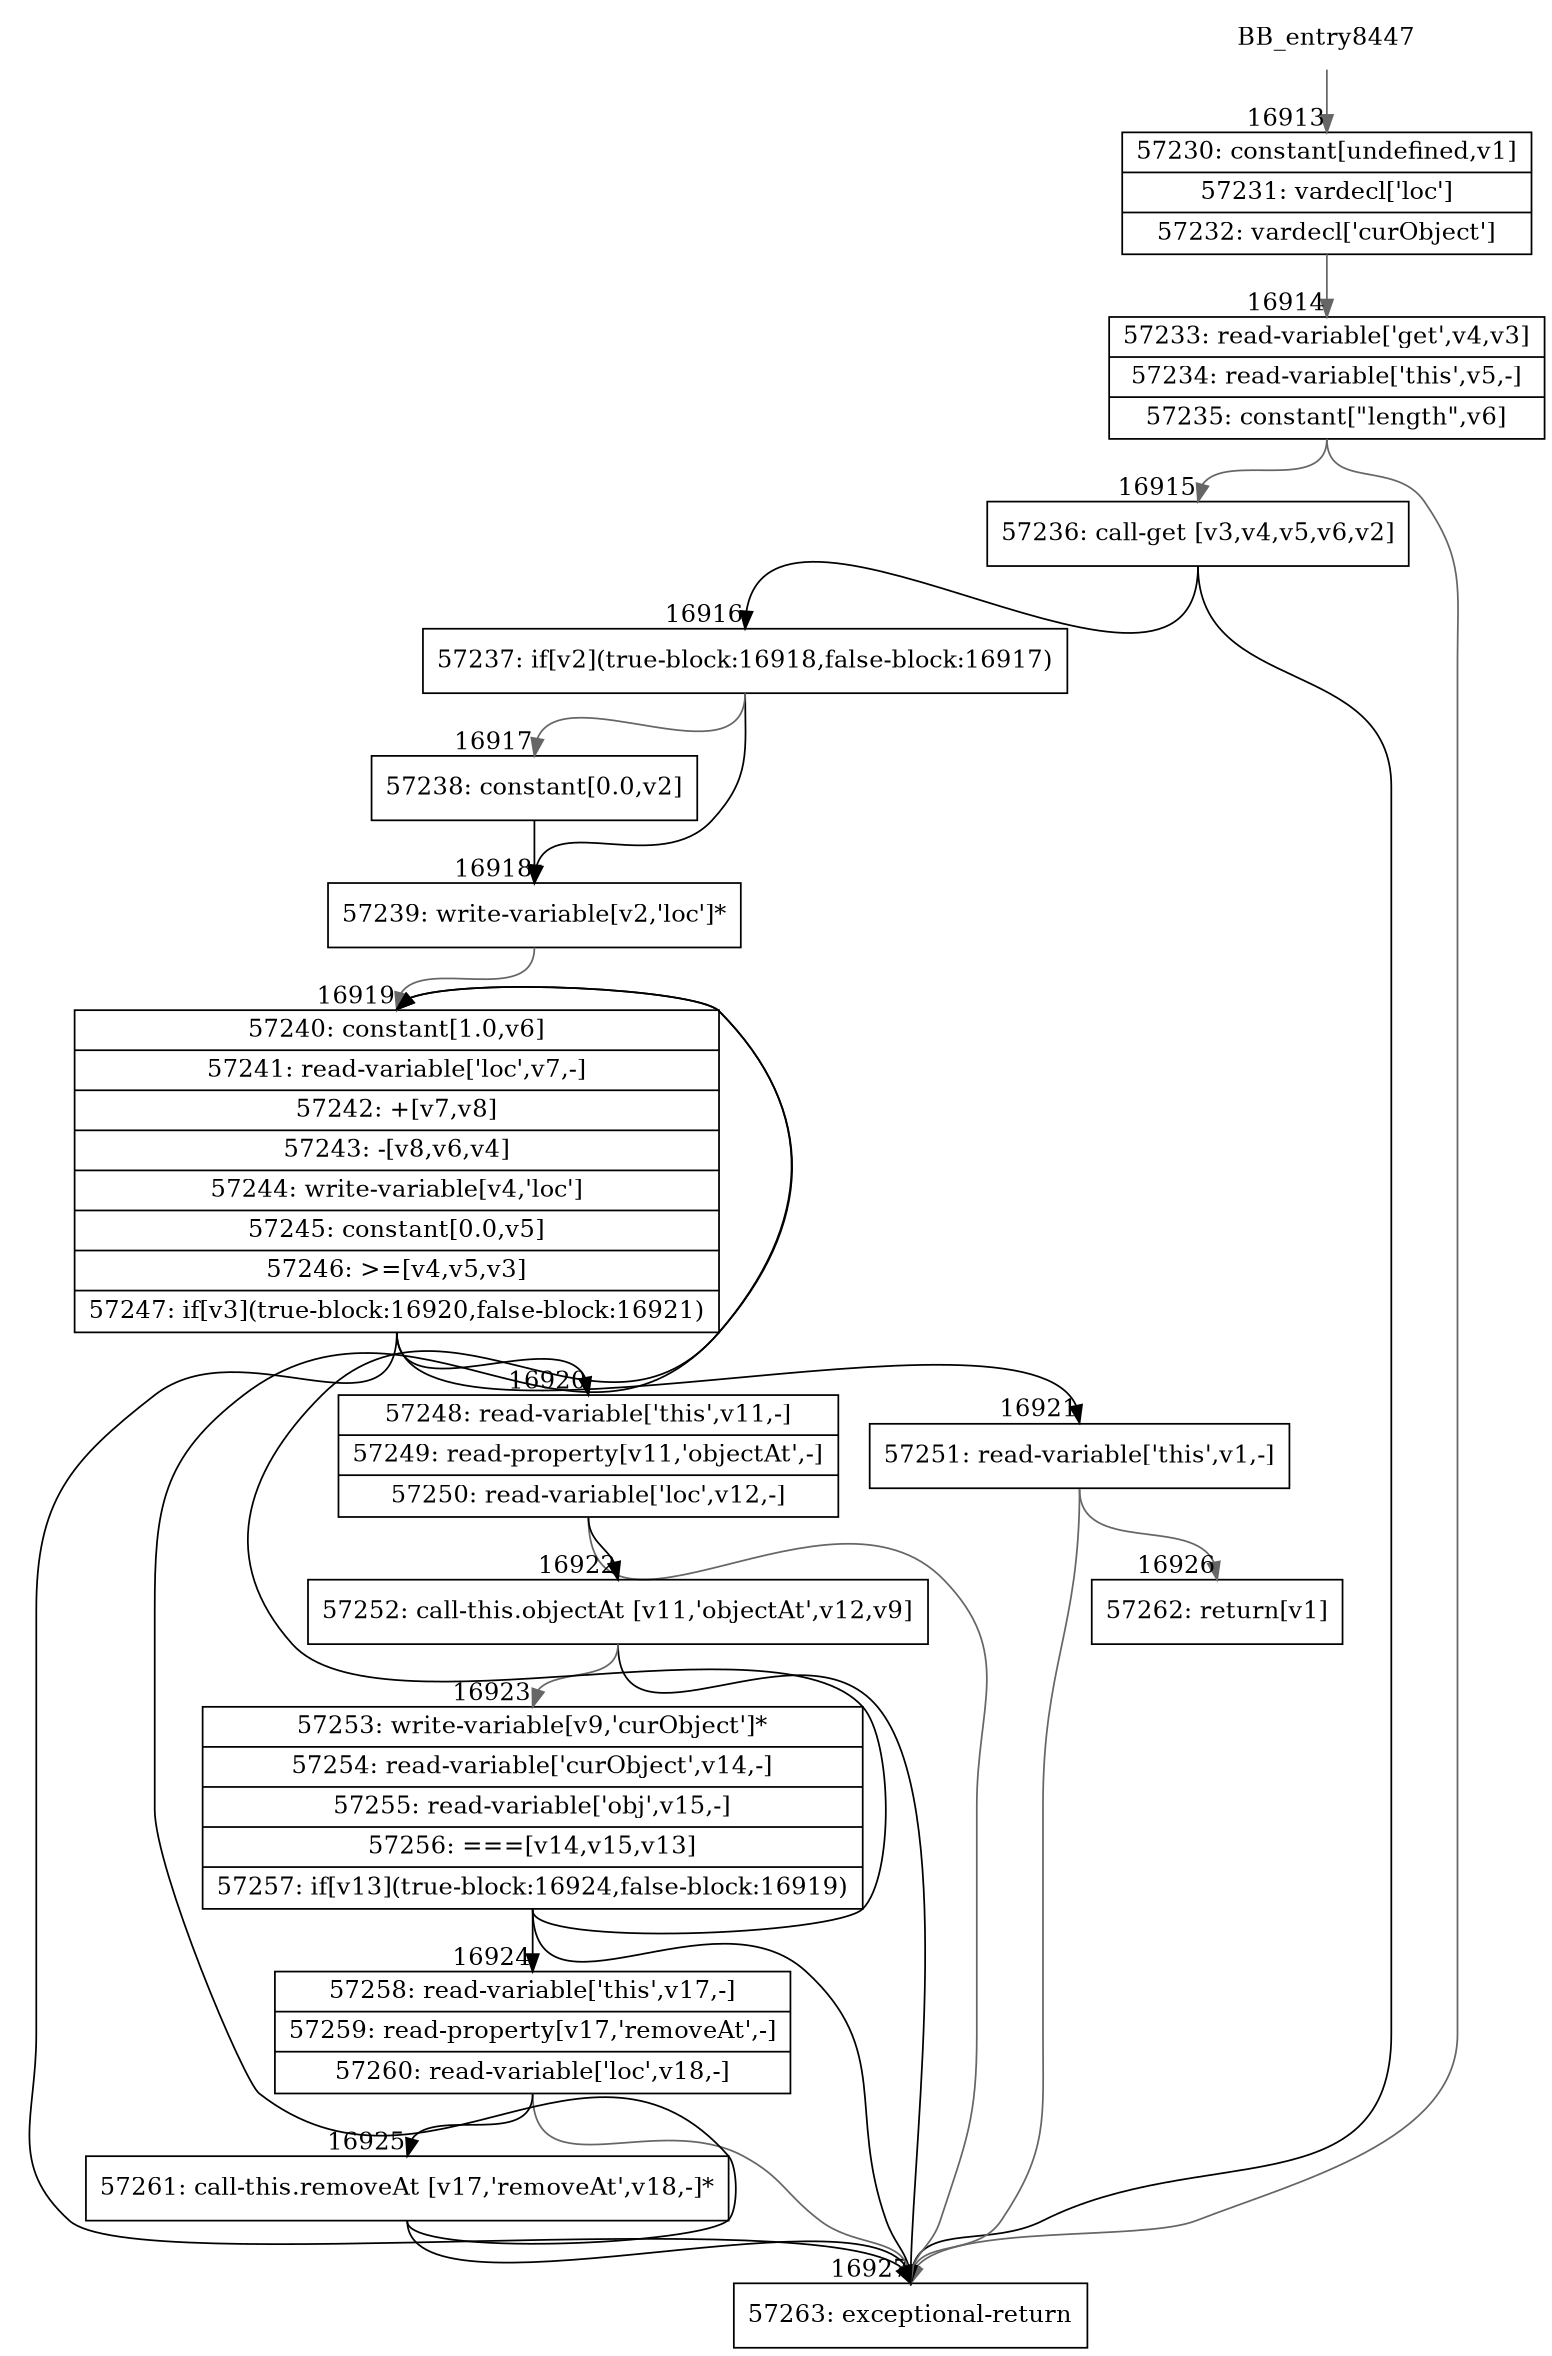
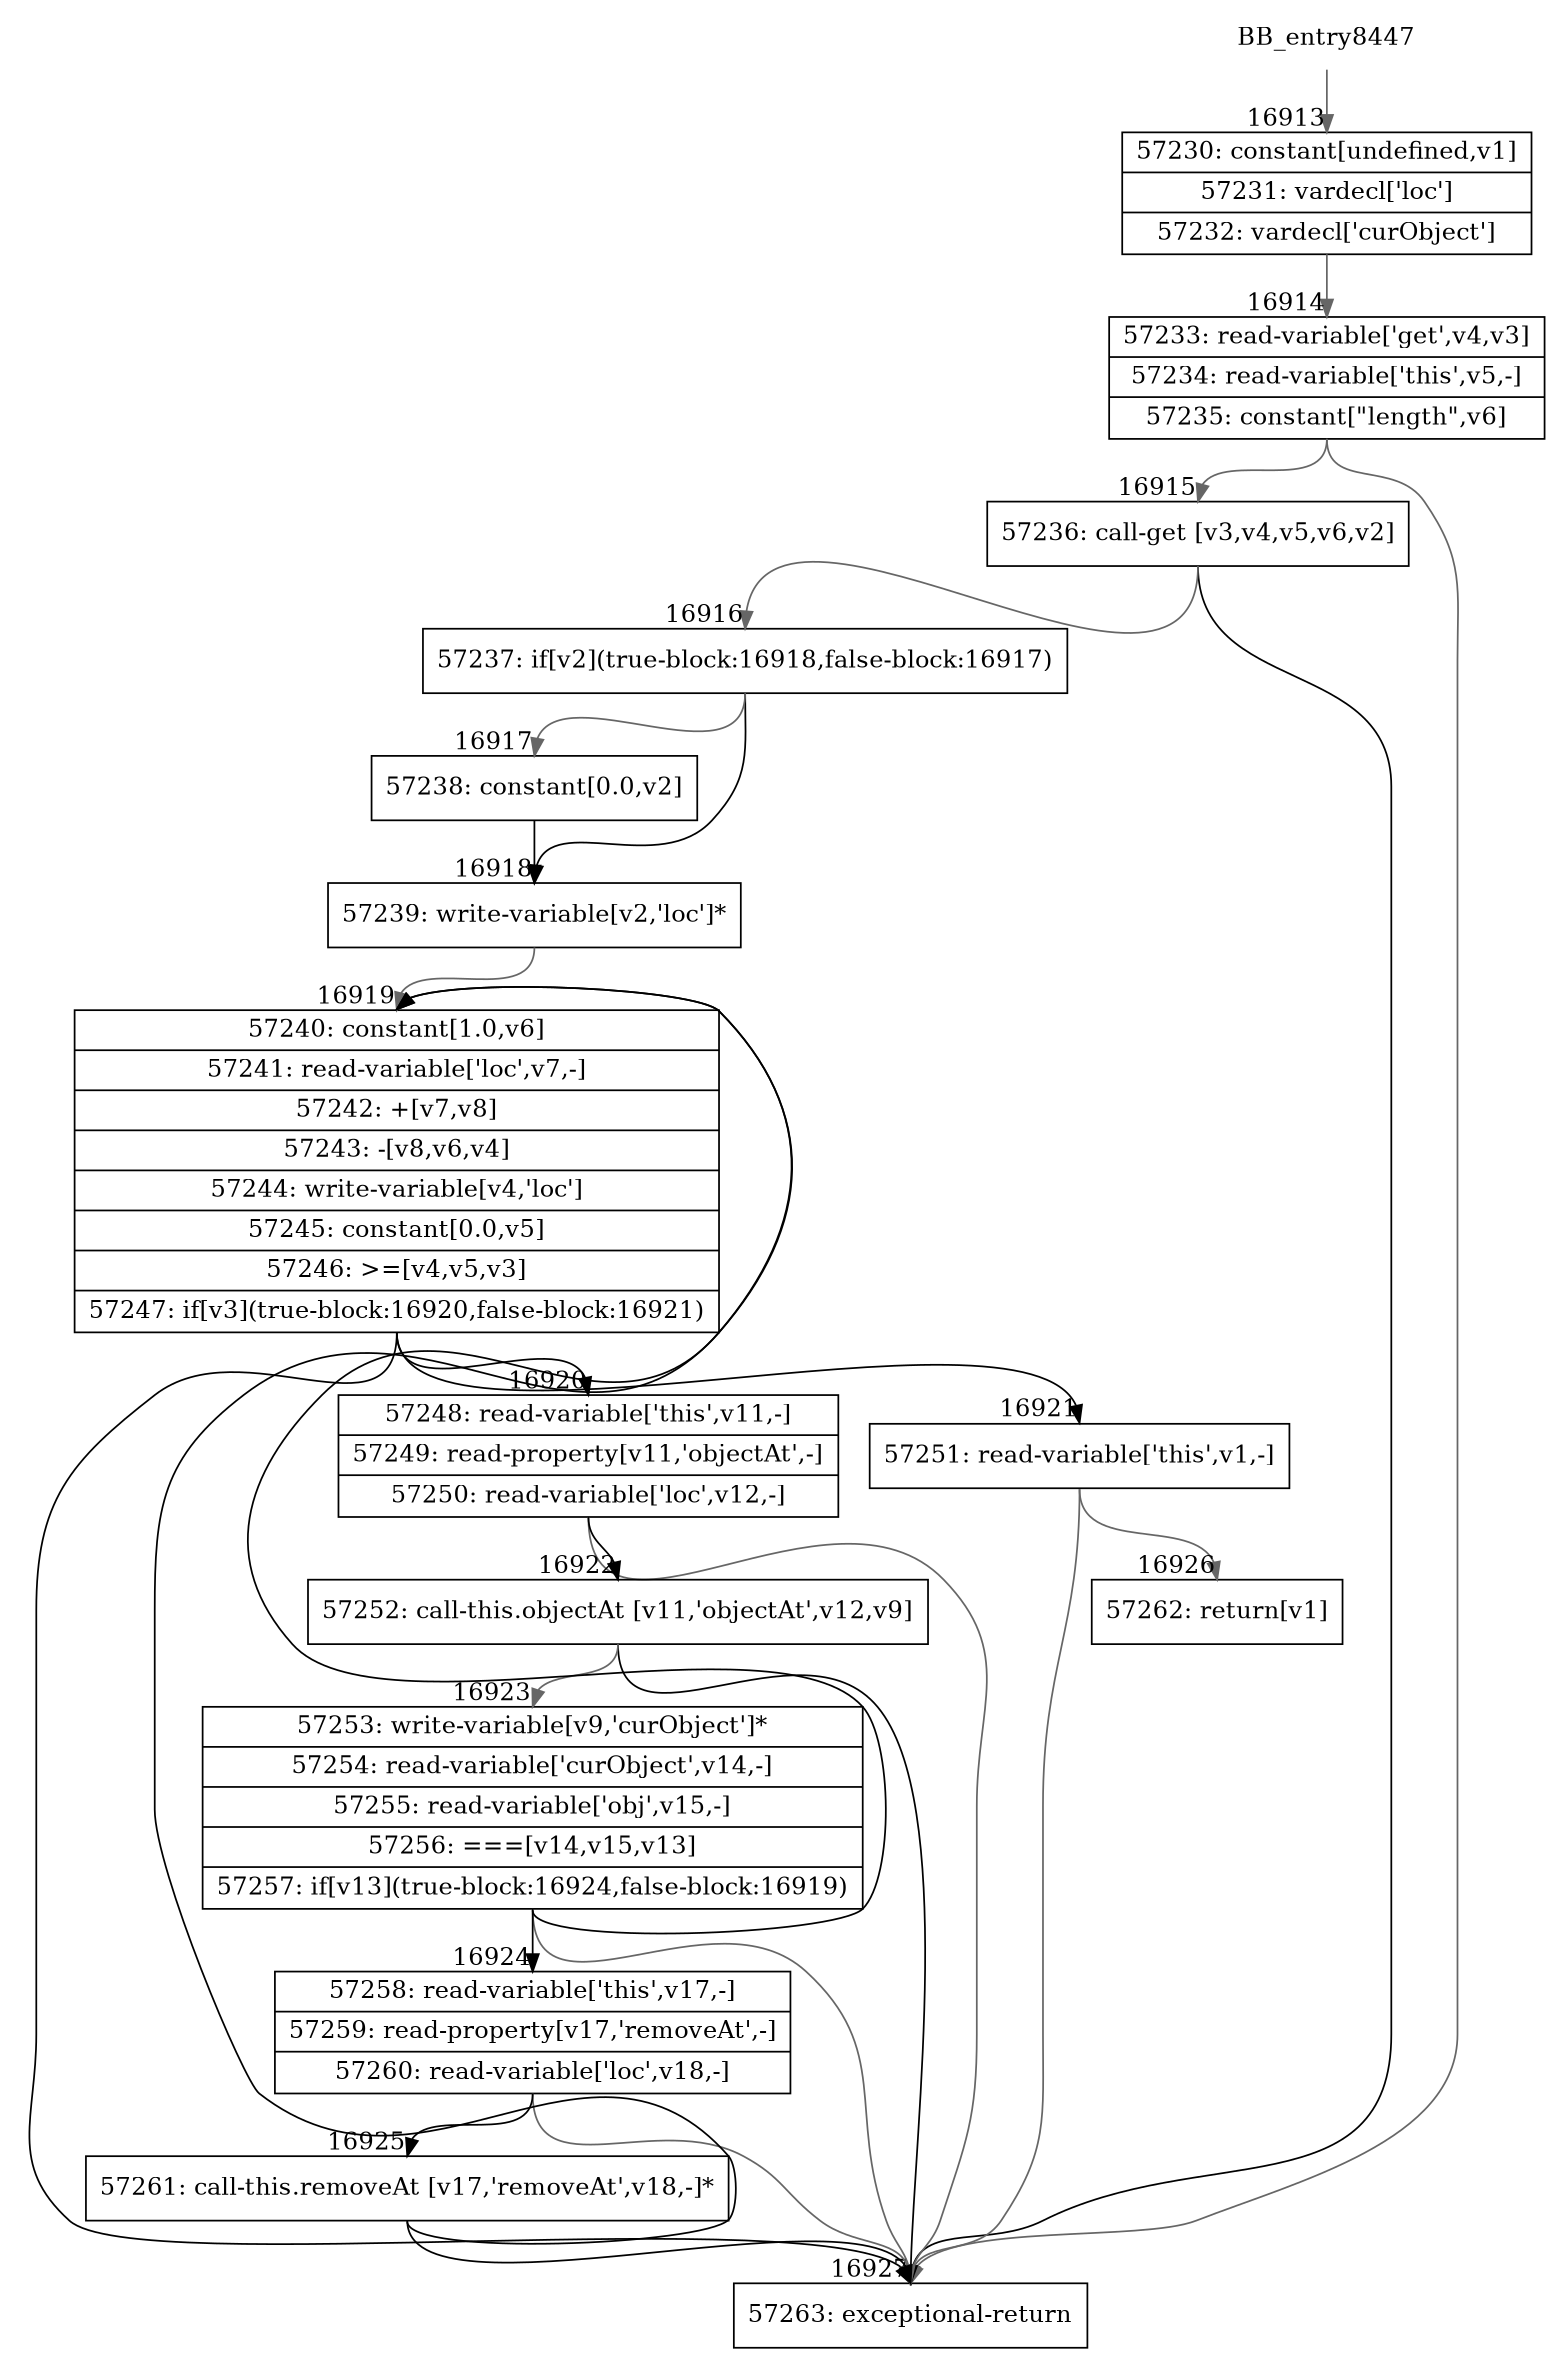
edge "57236: call-get [v3,v4,v5,v6,v2]" -> "57237: if[v2](true-block:16918,false-block:16917)": color black -> gray40
edge "57253: write-variable[v9,'curObject']*" -> "57263: exceptional-return": color black -> gray40
